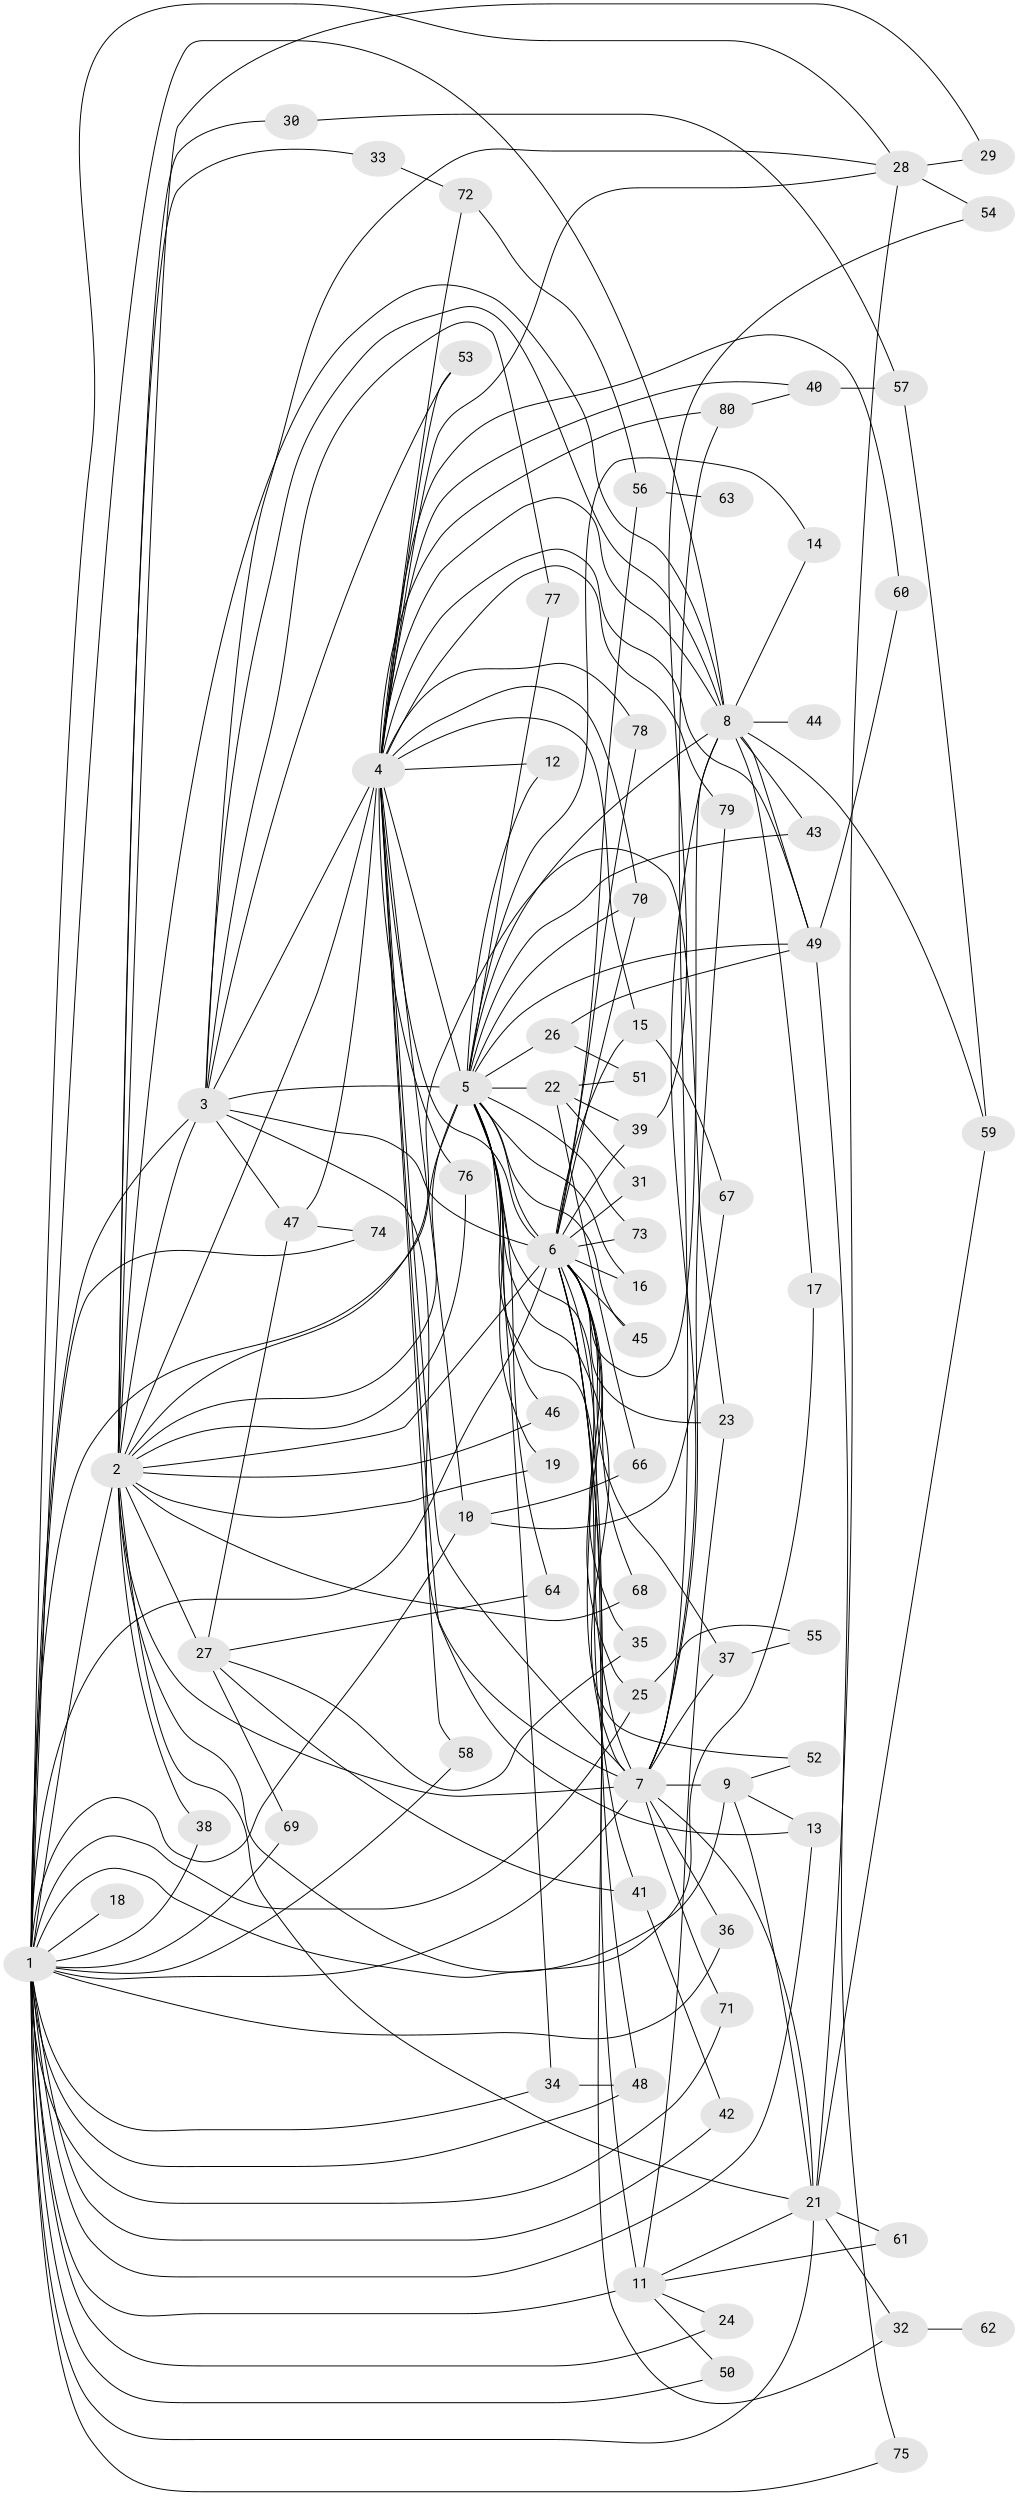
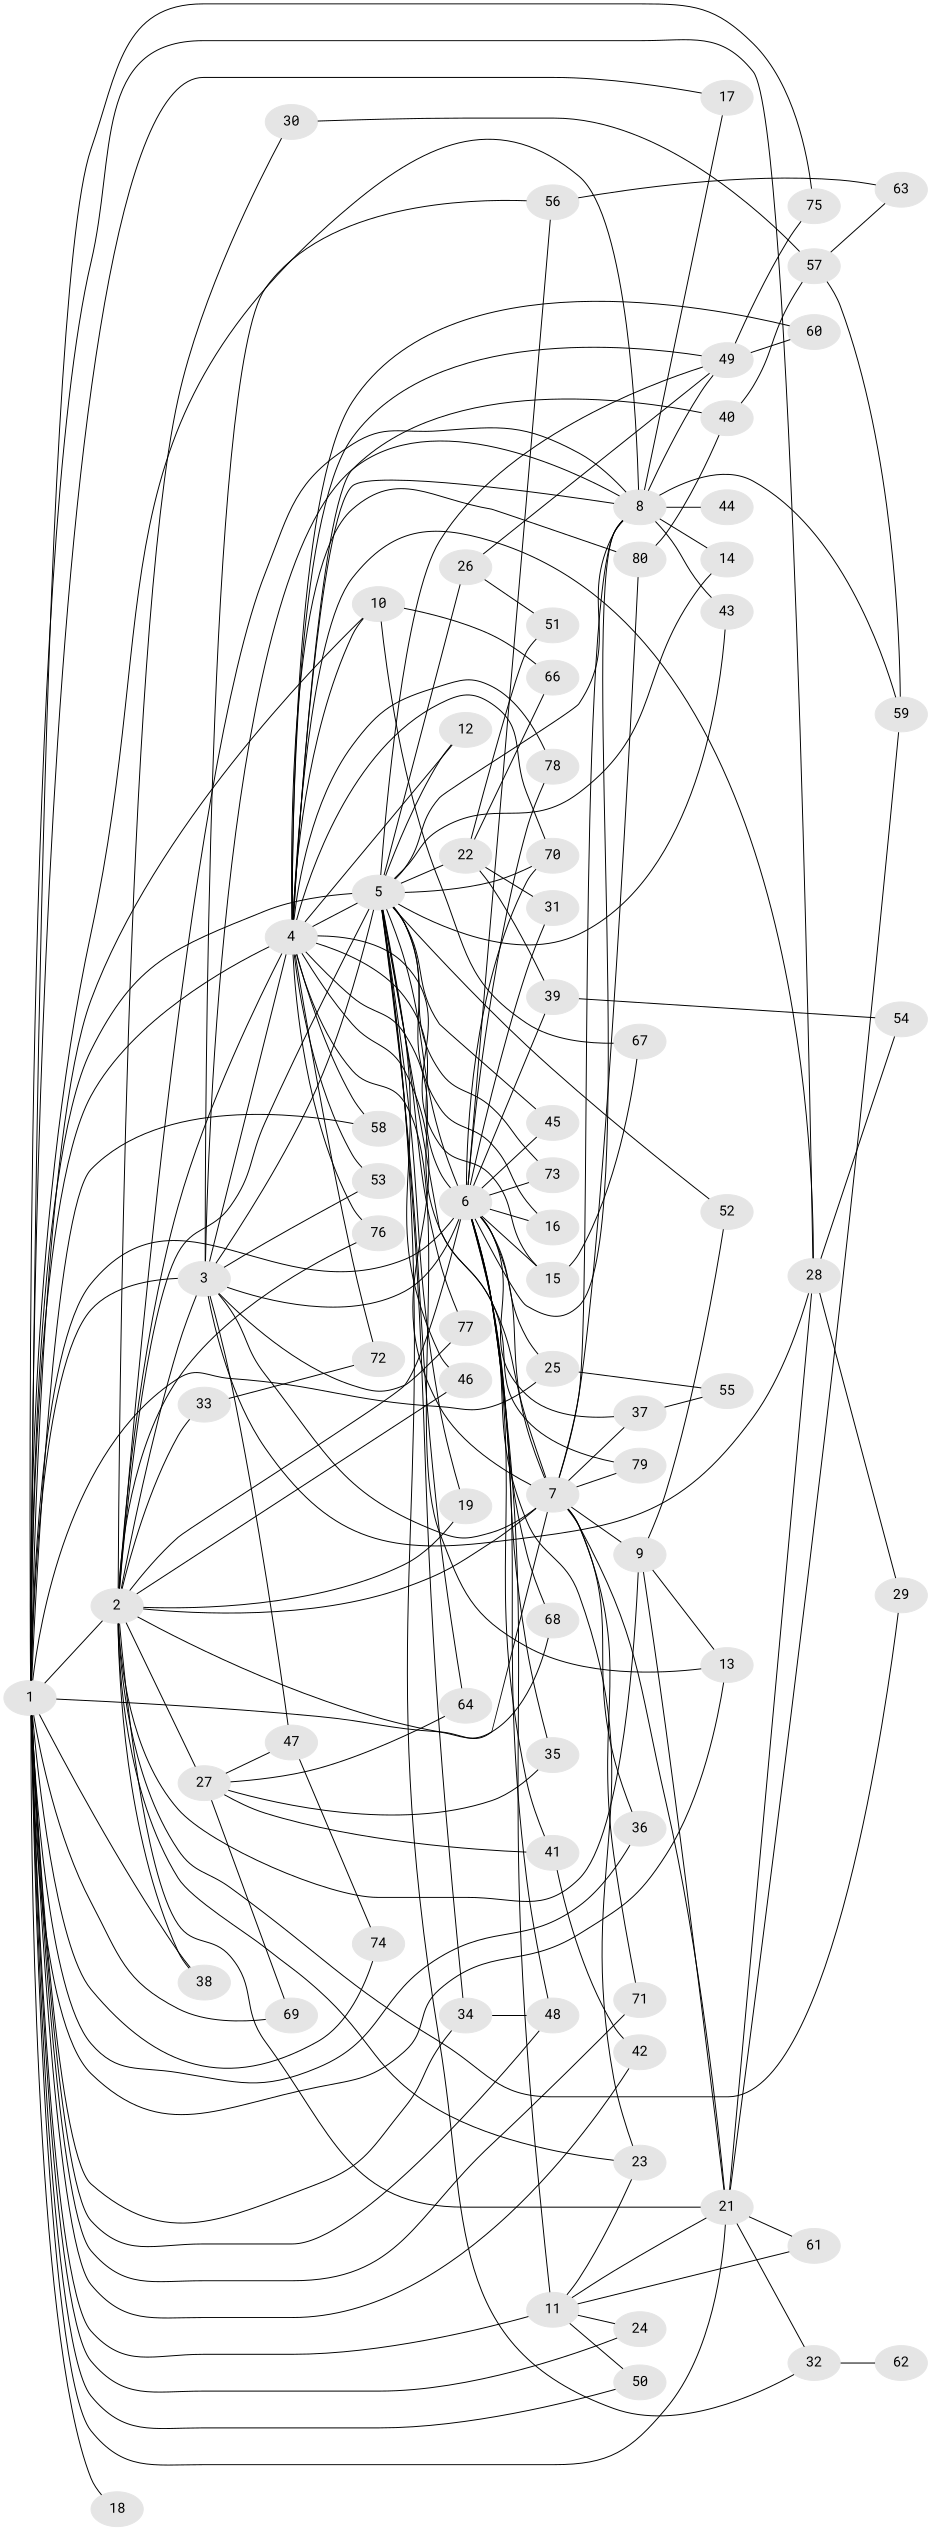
edge "63" -- "57": added
edge "72" -- "56": now "3" -- "56"
edge "4" -- "47": now "4" -- "1"
